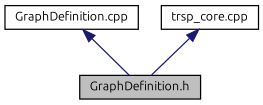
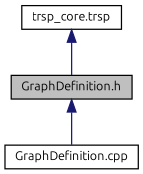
node "trsp_core.cpp": label "trsp_core.cpp" -> "trsp_core.trsp"
edge "GraphDefinition.h" -> "GraphDefinition.cpp": reversed
